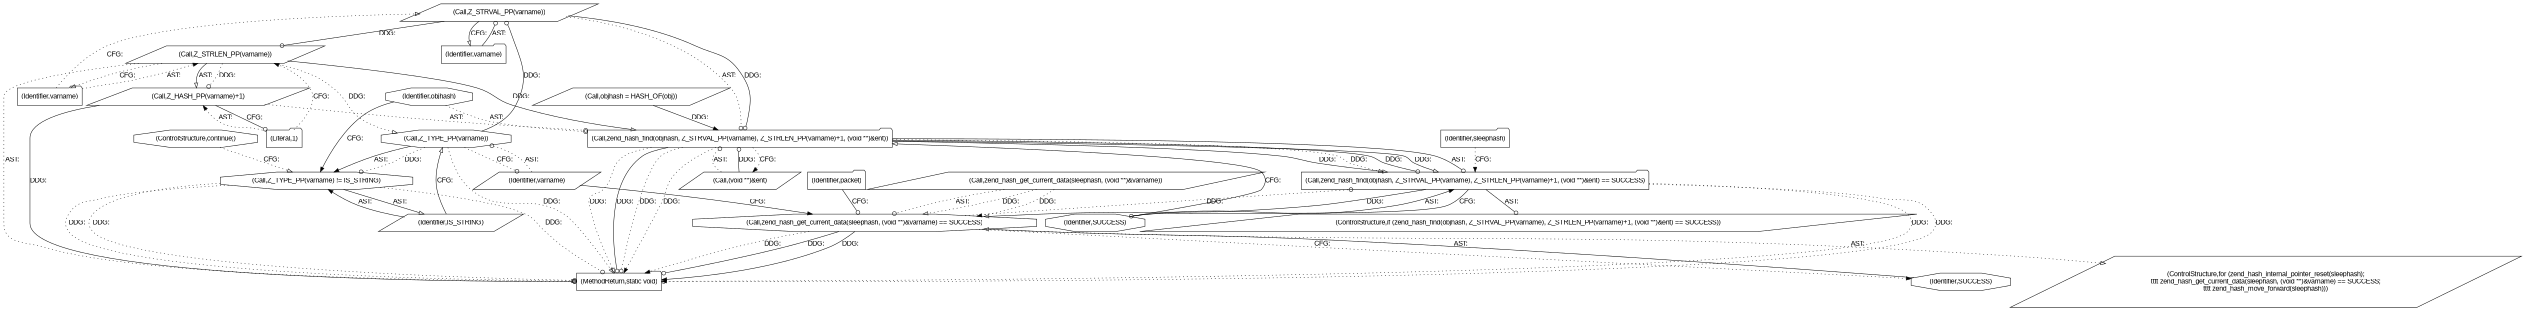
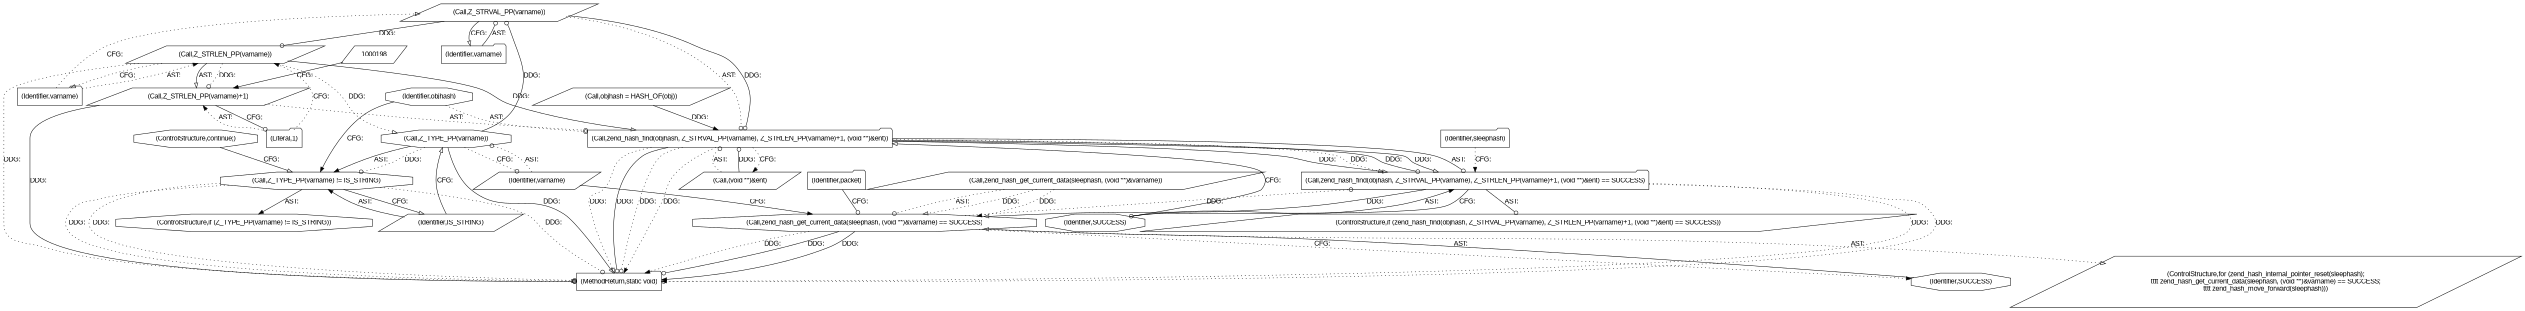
node "1000198": added
node "(Call,Z_HASH_PP(varname)+1)": label "(Call,Z_HASH_PP(varname)+1)" -> "(Call,Z_STRLEN_PP(varname)+1)"
edge "(ControlStructure,continue;)" -> "(Call,Z_TYPE_PP(varname) != IS_STRING)": style dotted -> solid
edge "(Call,Z_STRLEN_PP(varname))" -> "(MethodReturn,static void)": label "AST: " -> "DDG: "
edge "(Call,Z_TYPE_PP(varname) != IS_STRING)" -> "(Identifier,IS_STRING)": label "AST: " -> "CFG: "
edge "(Call,Z_TYPE_PP(varname))" -> "(MethodReturn,static void)": style dotted -> solid
node "(ControlStructure,if (Z_TYPE_PP(varname) != IS_STRING))": added
